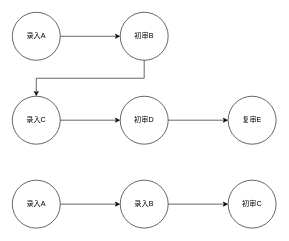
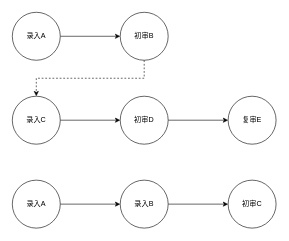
edge "初审B" -> "录入C": style solid -> dashed
